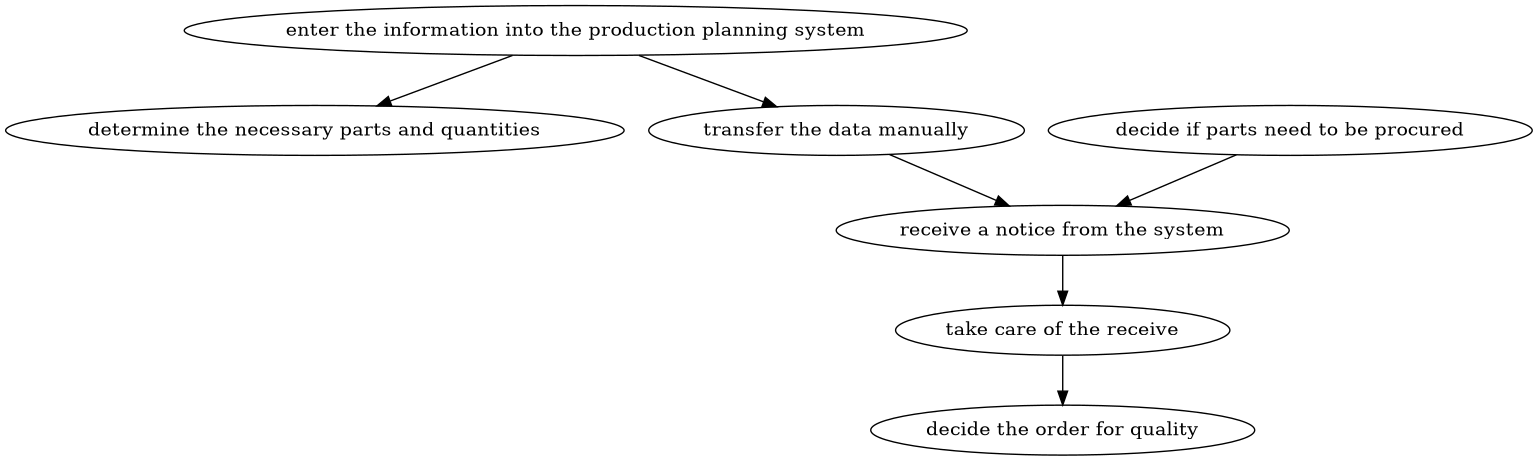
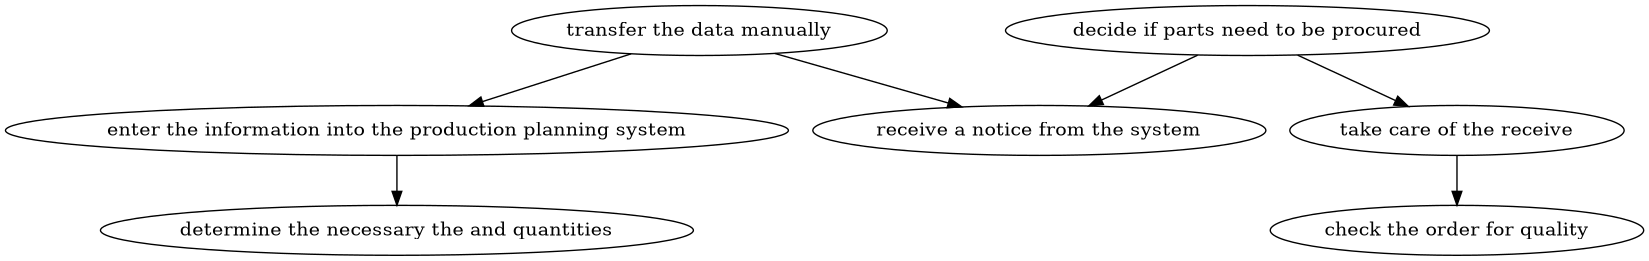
edge "enter the information into the production planning system" -> "transfer the data manually": reversed
node "determine the necessary parts and quantities": label "determine the necessary parts and quantities" -> "determine the necessary the and quantities"
edge "receive a notice from the system" -> "take care of the receive": now "decide if parts need to be procured" -> "take care of the receive"
node "decide the order for quality": label "decide the order for quality" -> "check the order for quality"
